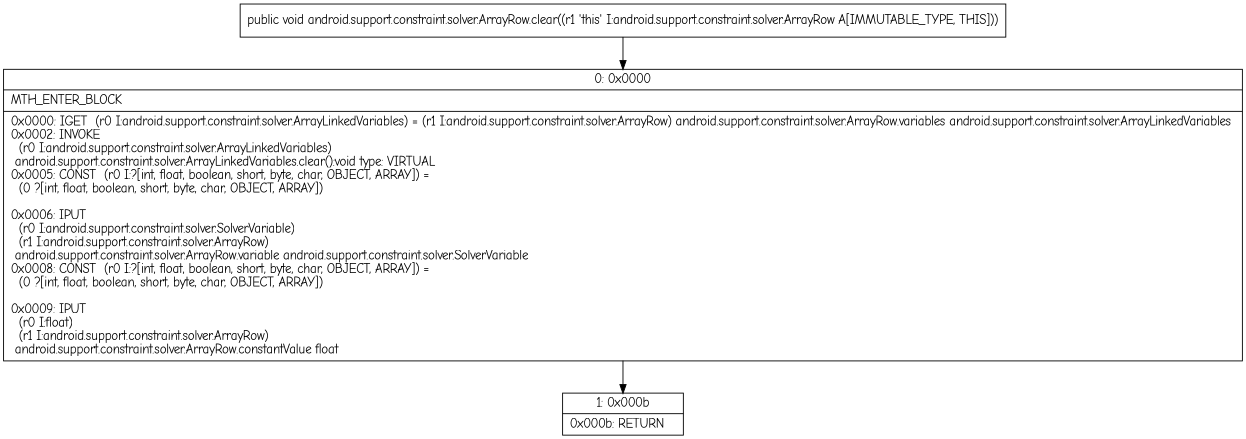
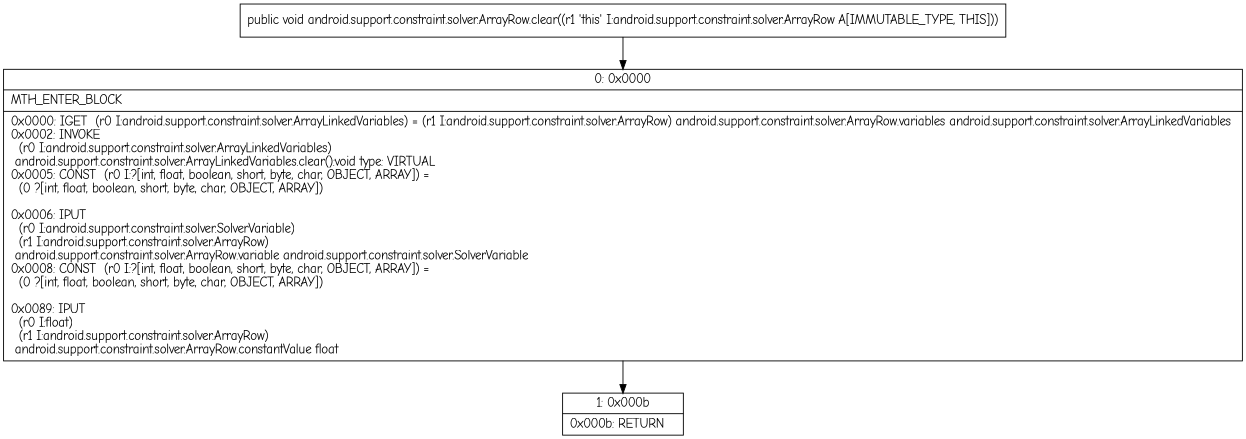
node "0: 0x0000": text "0x0009: IPUT" -> "0x0089: IPUT"
